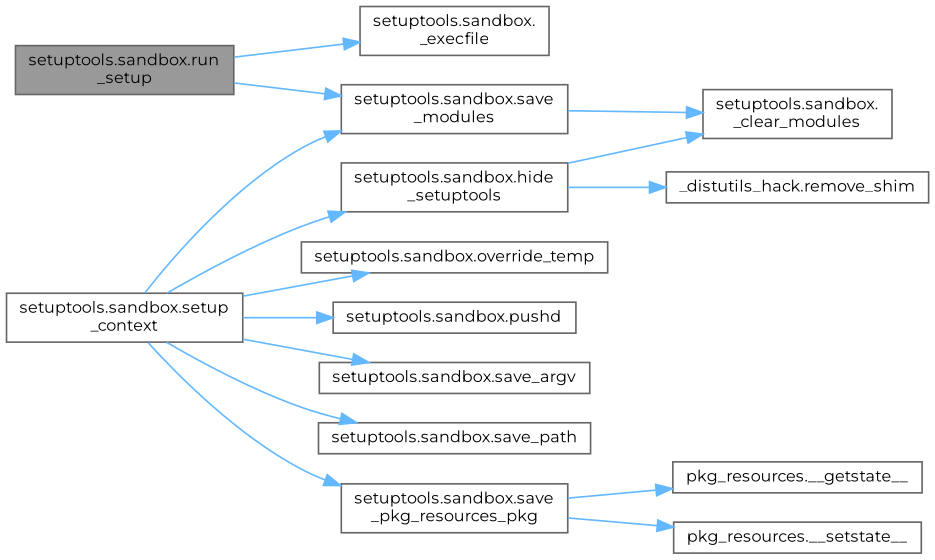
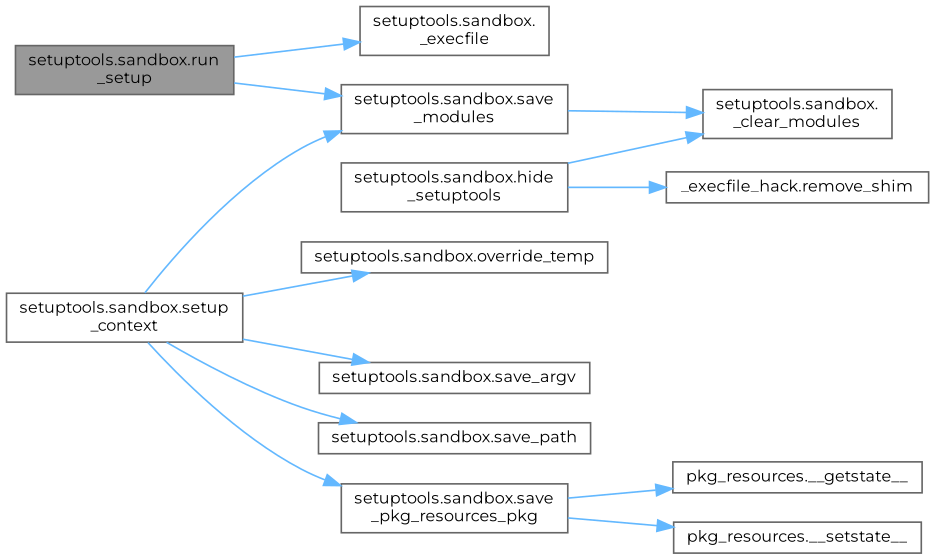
node "_distutils_hack.remove_shim": label "_distutils_hack.remove_shim" -> "_execfile_hack.remove_shim"
edge "setuptools.sandbox.setup _context" -> "setuptools.sandbox.hide _setuptools": removed
node "setuptools.sandbox.pushd": removed
